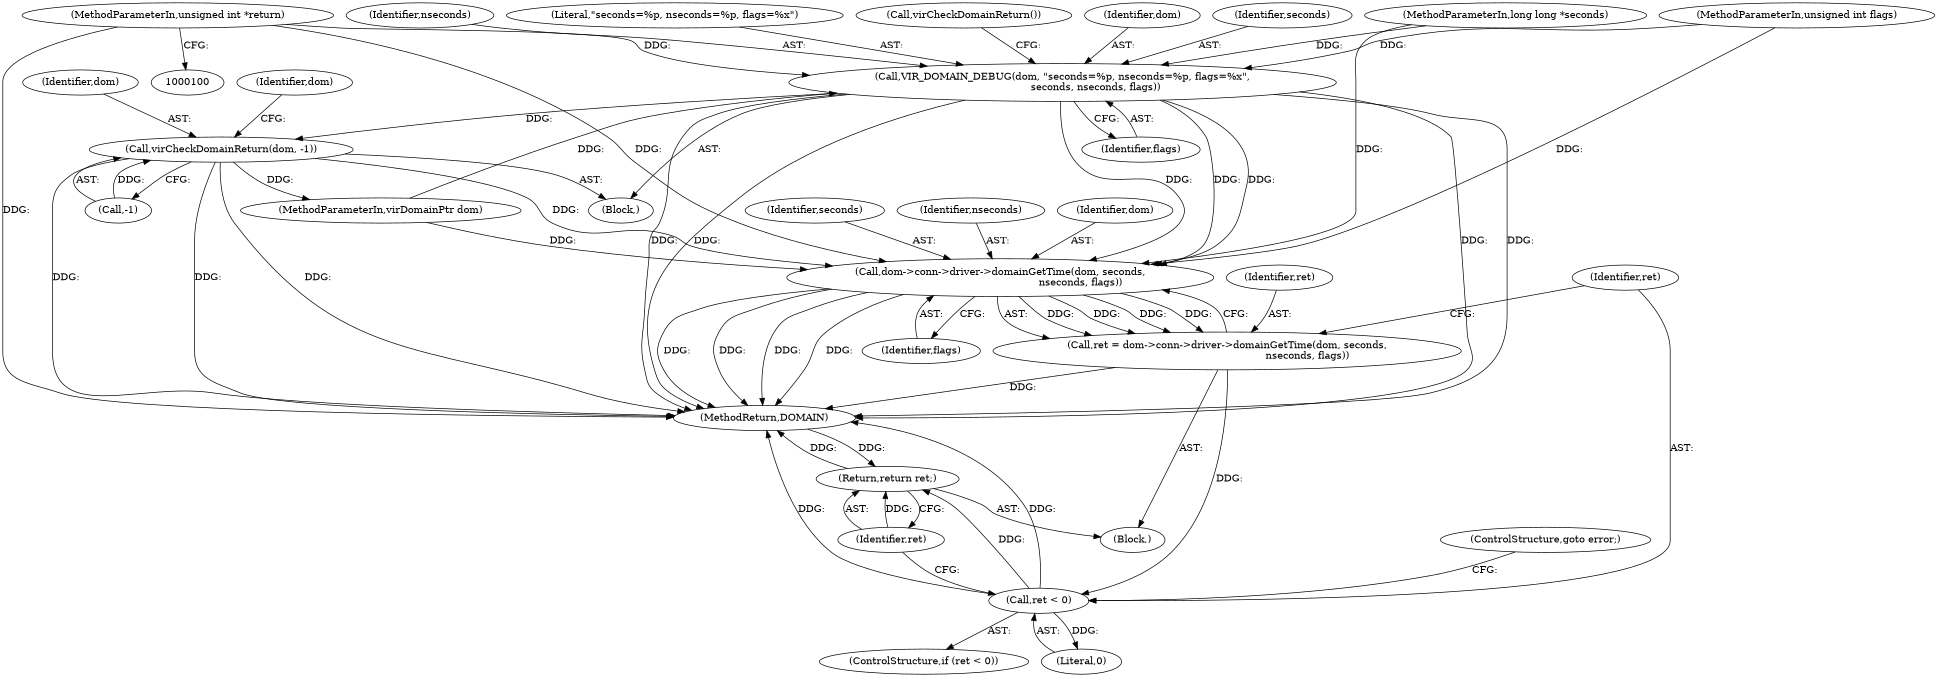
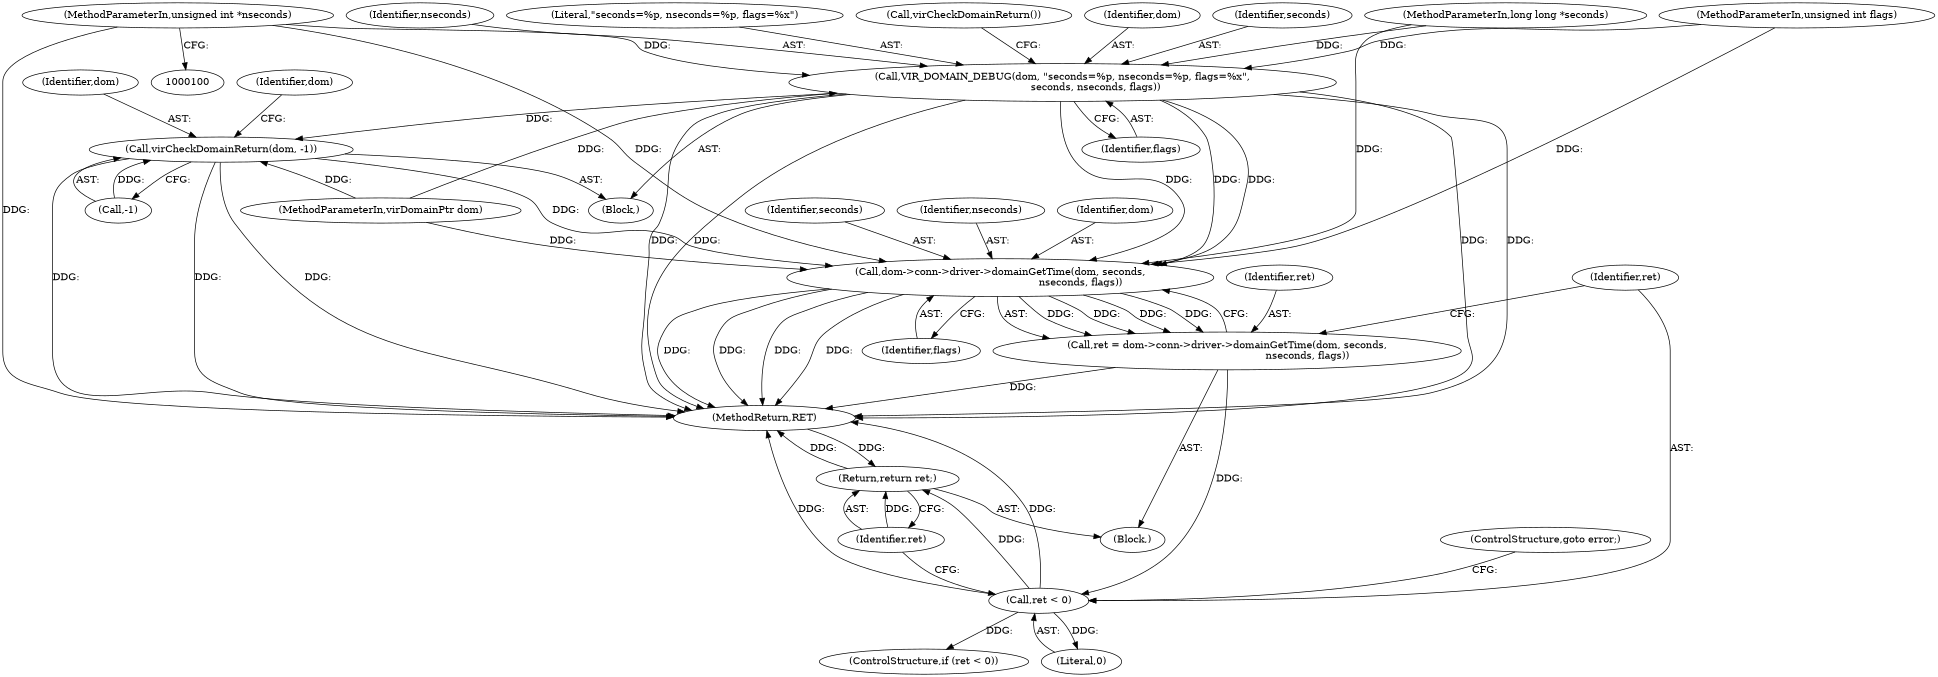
node "(MethodParameterIn,unsigned int *return)": label "(MethodParameterIn,unsigned int *return)" -> "(MethodParameterIn,unsigned int *nseconds)"
edge "(Call,virCheckDomainReturn(dom, -1))" -> "(MethodParameterIn,virDomainPtr dom)": reversed
node "(MethodReturn,DOMAIN)": label "(MethodReturn,DOMAIN)" -> "(MethodReturn,RET)"
edge "(Call,ret < 0)" -> "(ControlStructure,if (ret < 0))": label "AST: " -> "DDG: "
